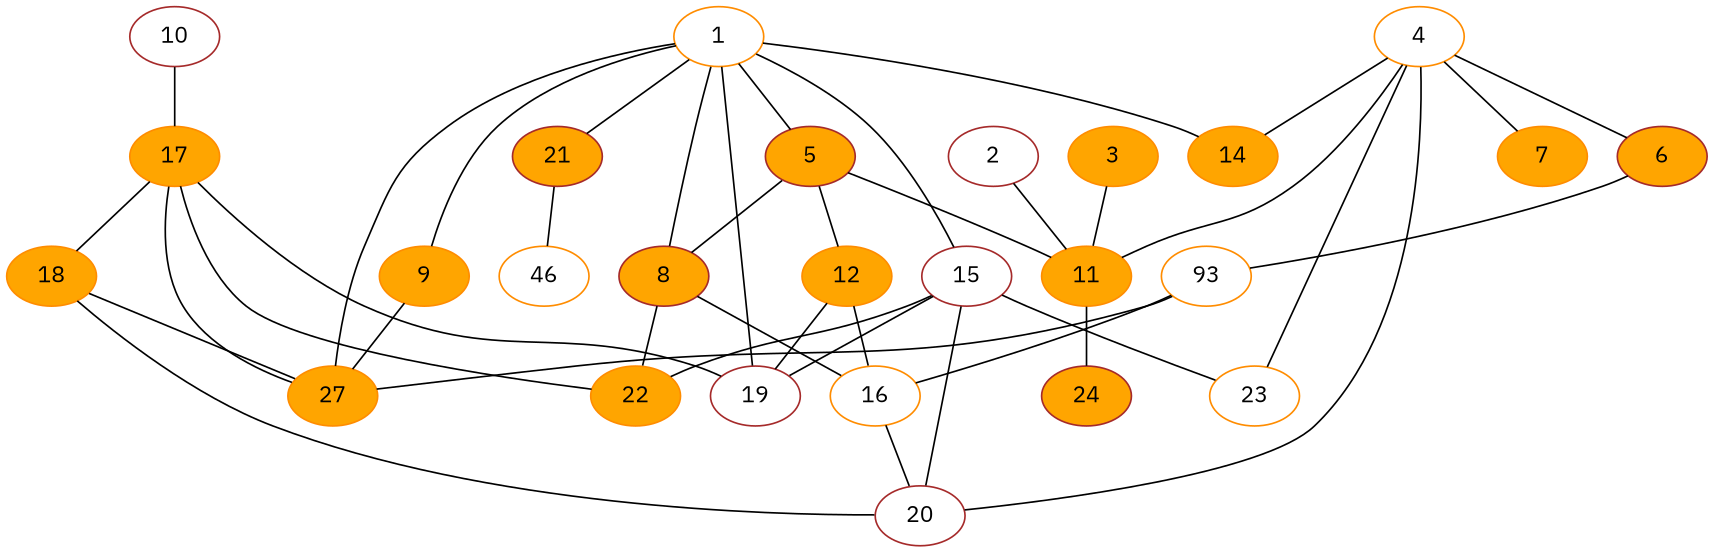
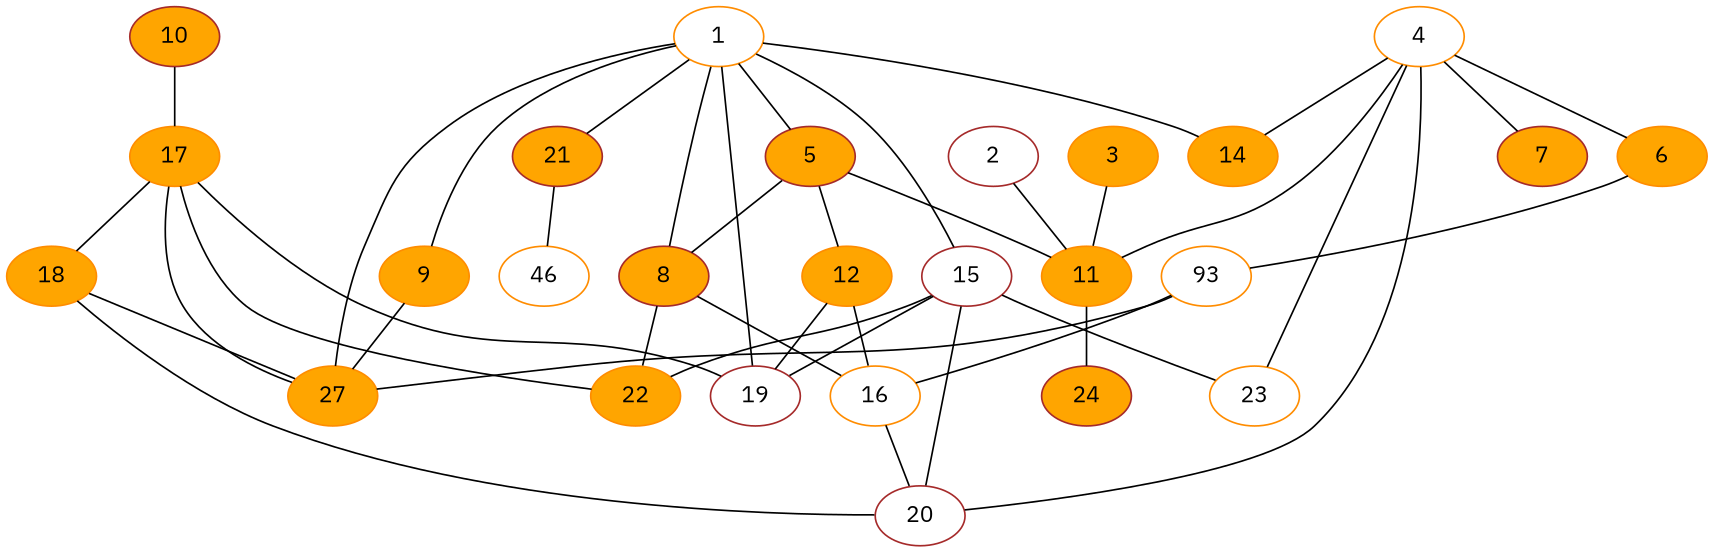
node "10": fillcolor white -> orange
node "7": color darkorange -> brown
node "6": color brown -> darkorange
